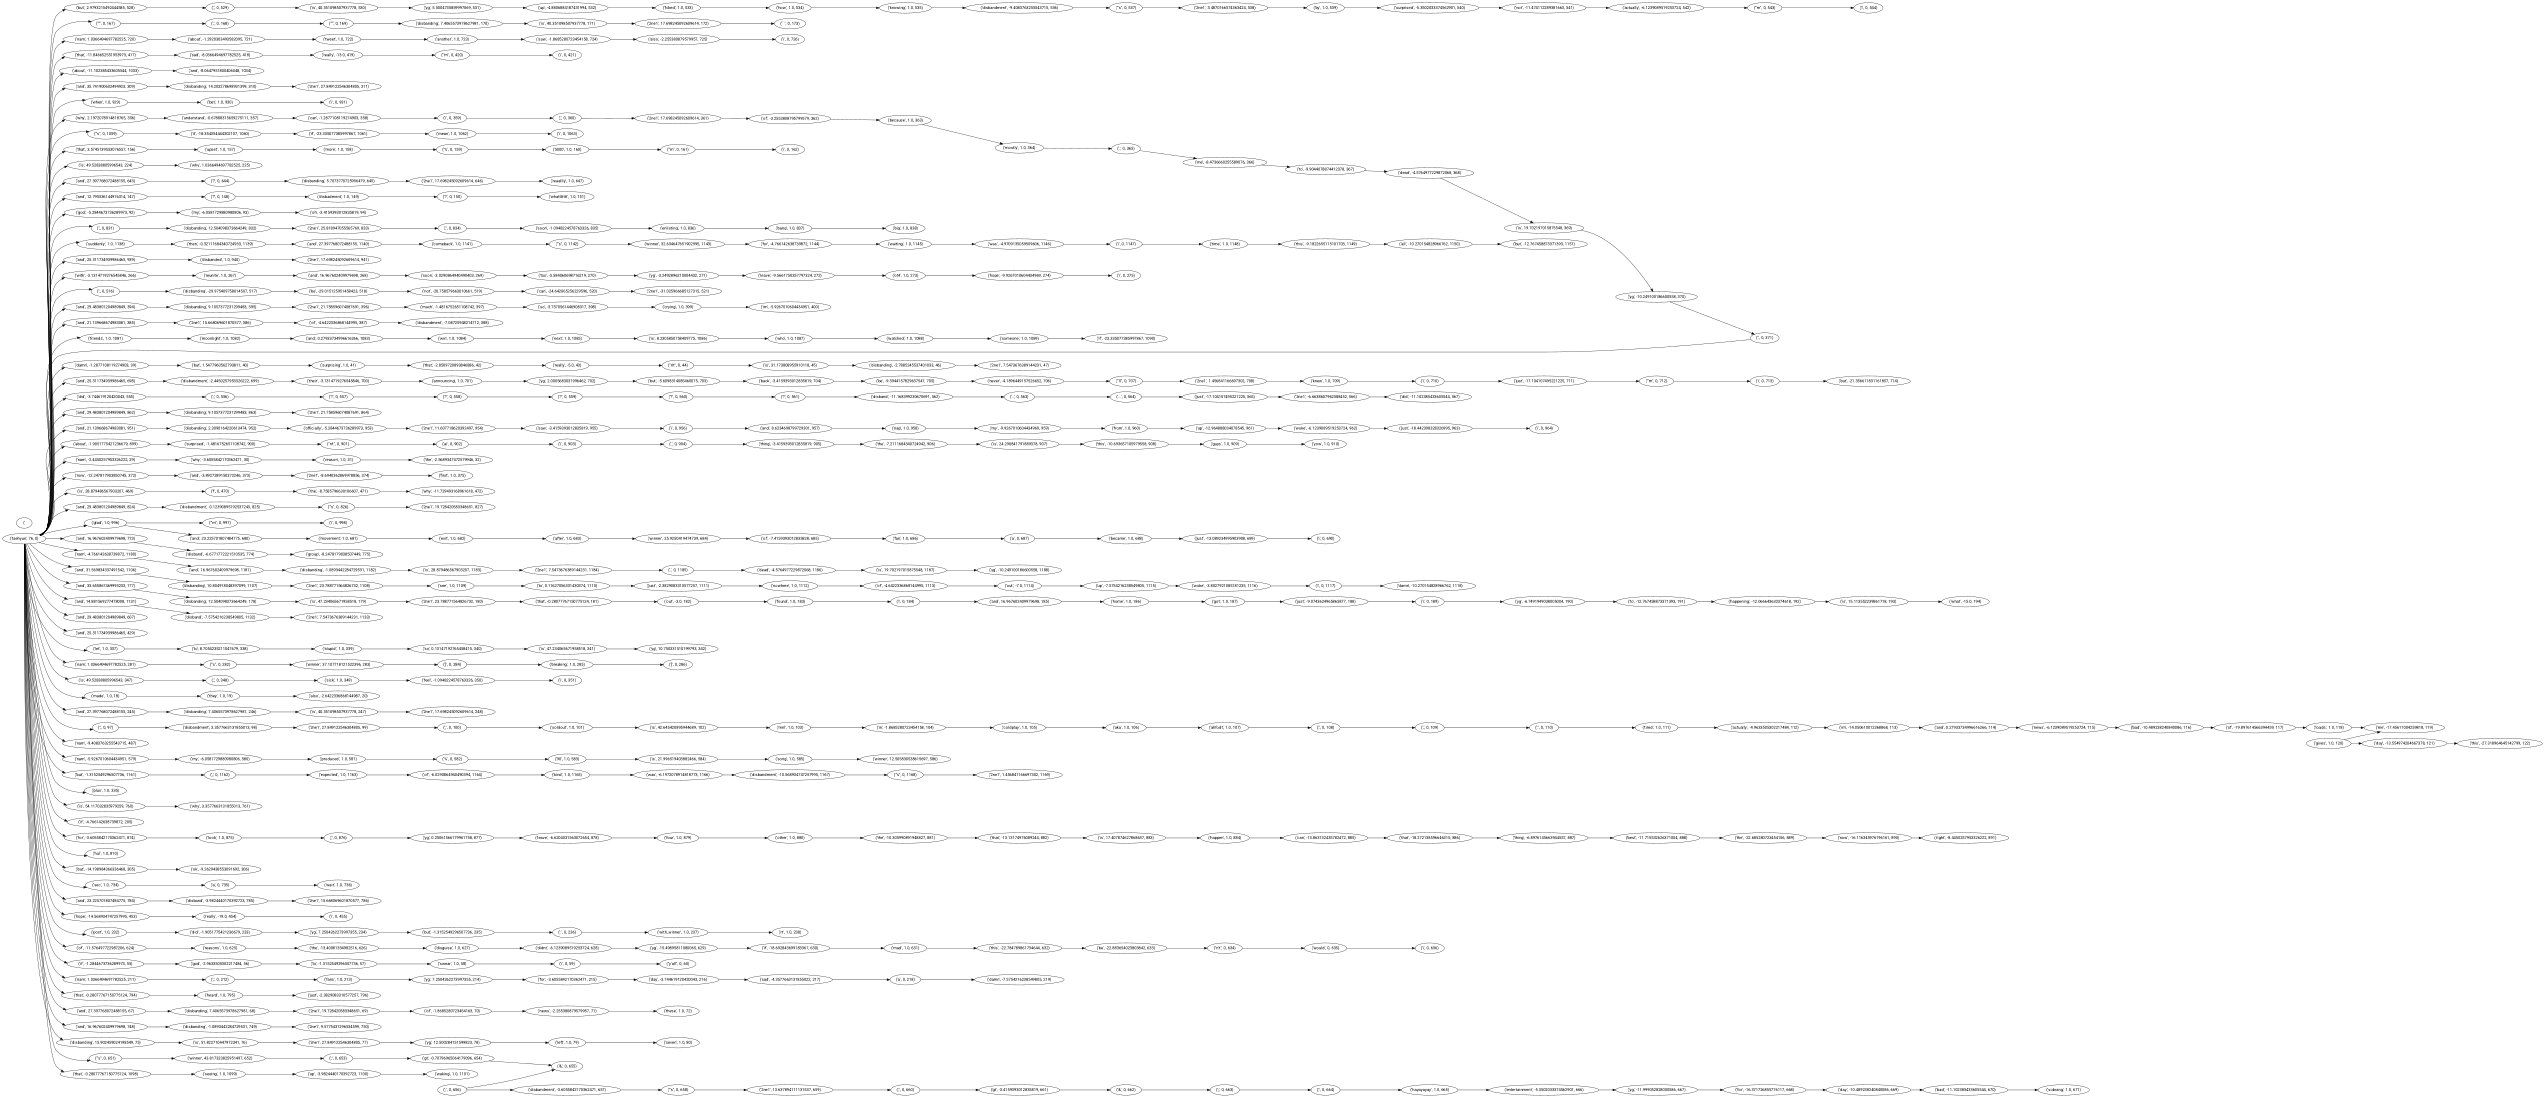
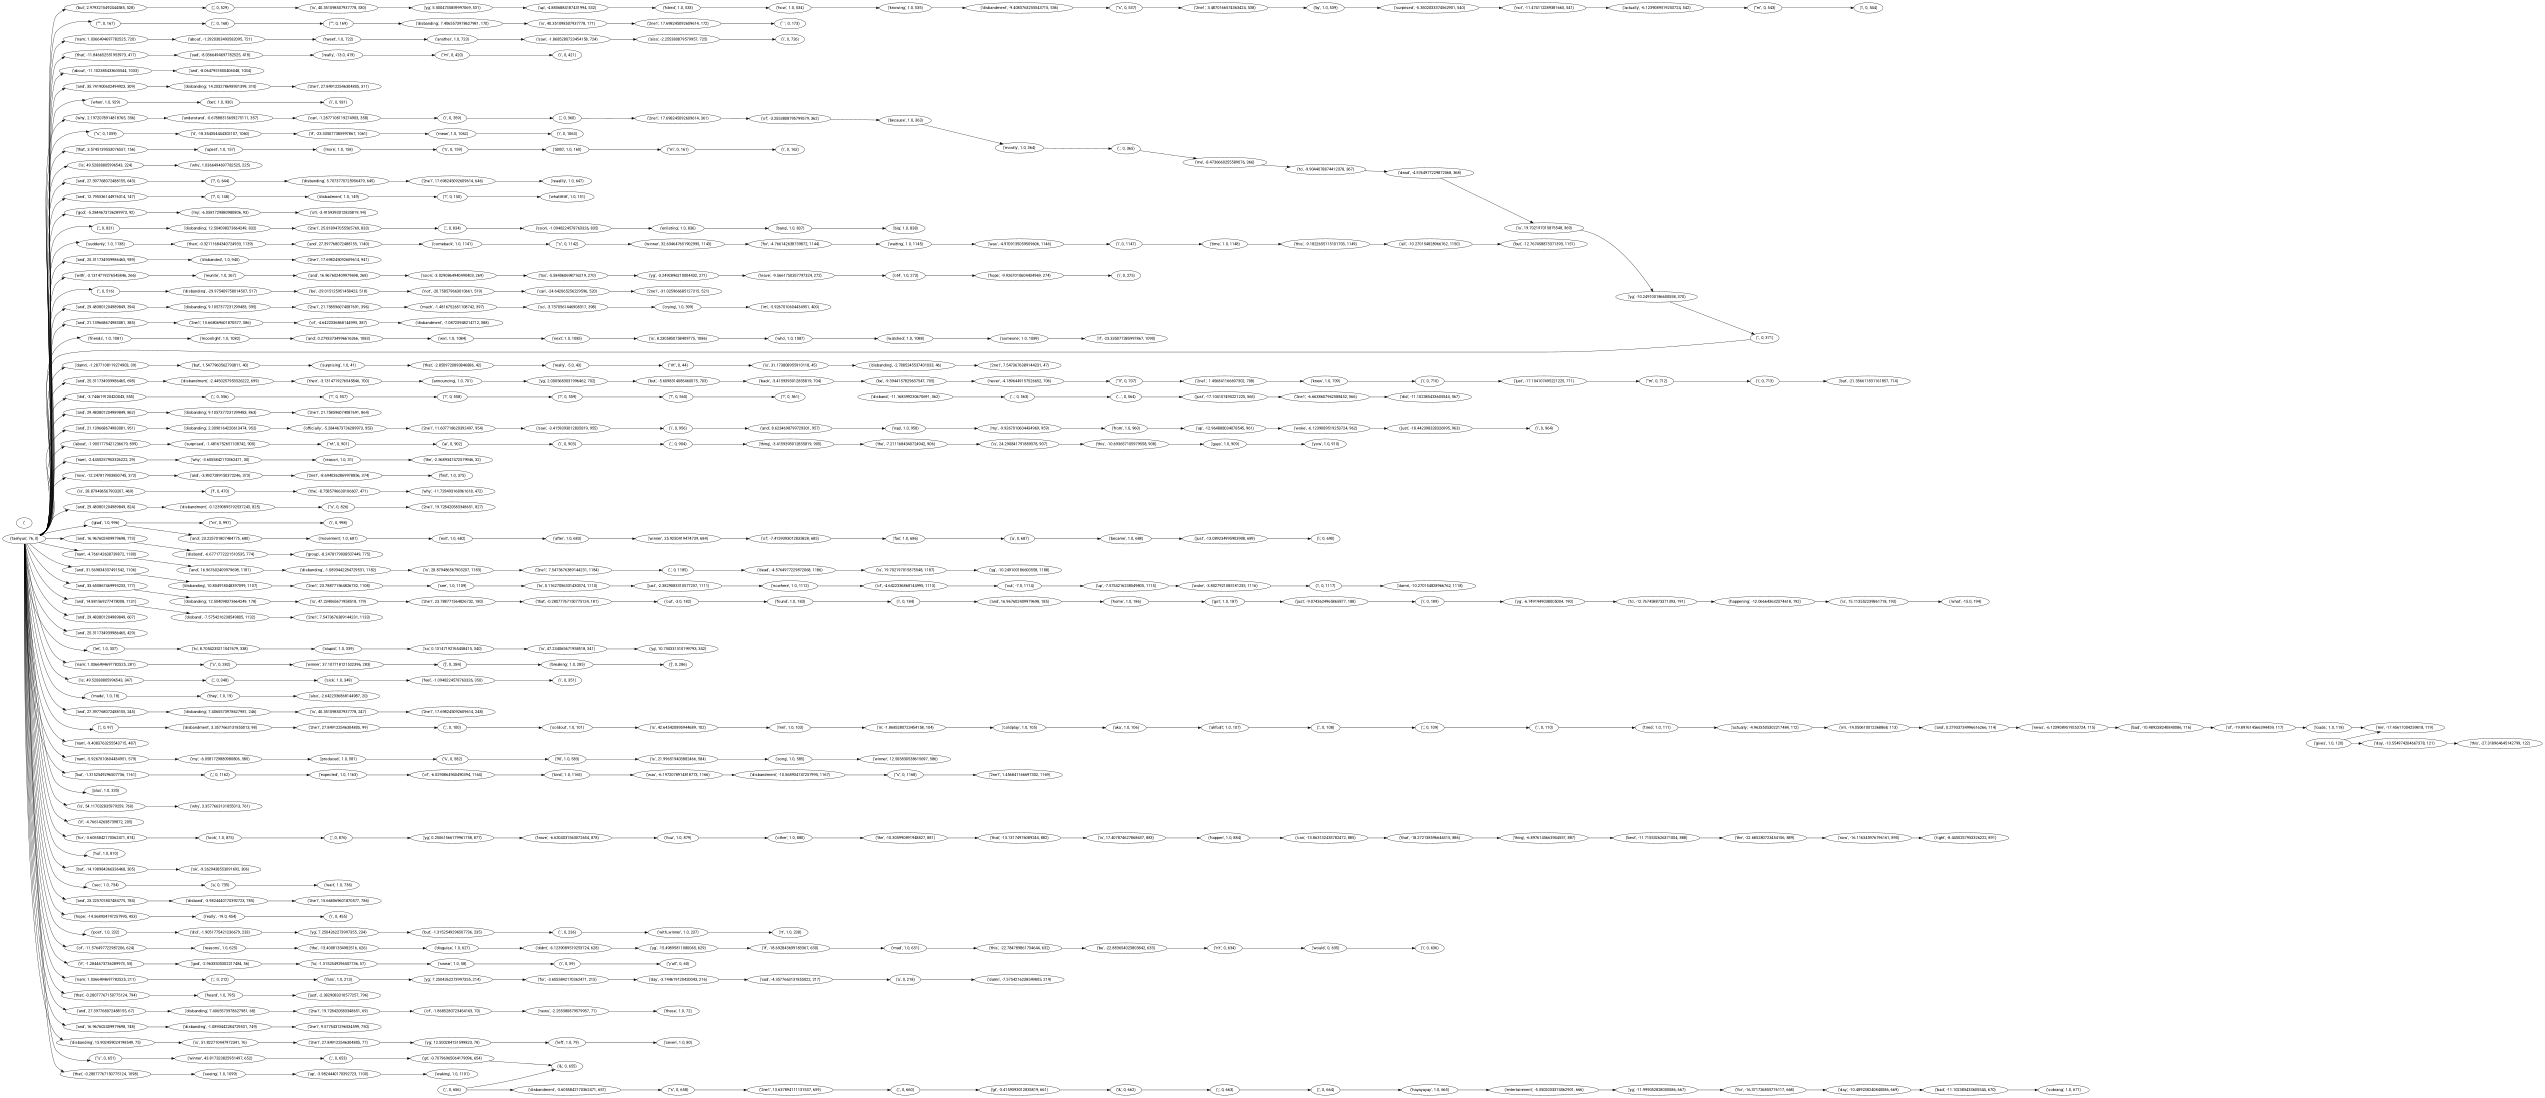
edge "('?', 0, 561)" -> "('disband', -11.168399230670691, 562)": removed
edge "('taehyun', 76, 0)" -> "('is', 28.879486567903207, 469)": removed
